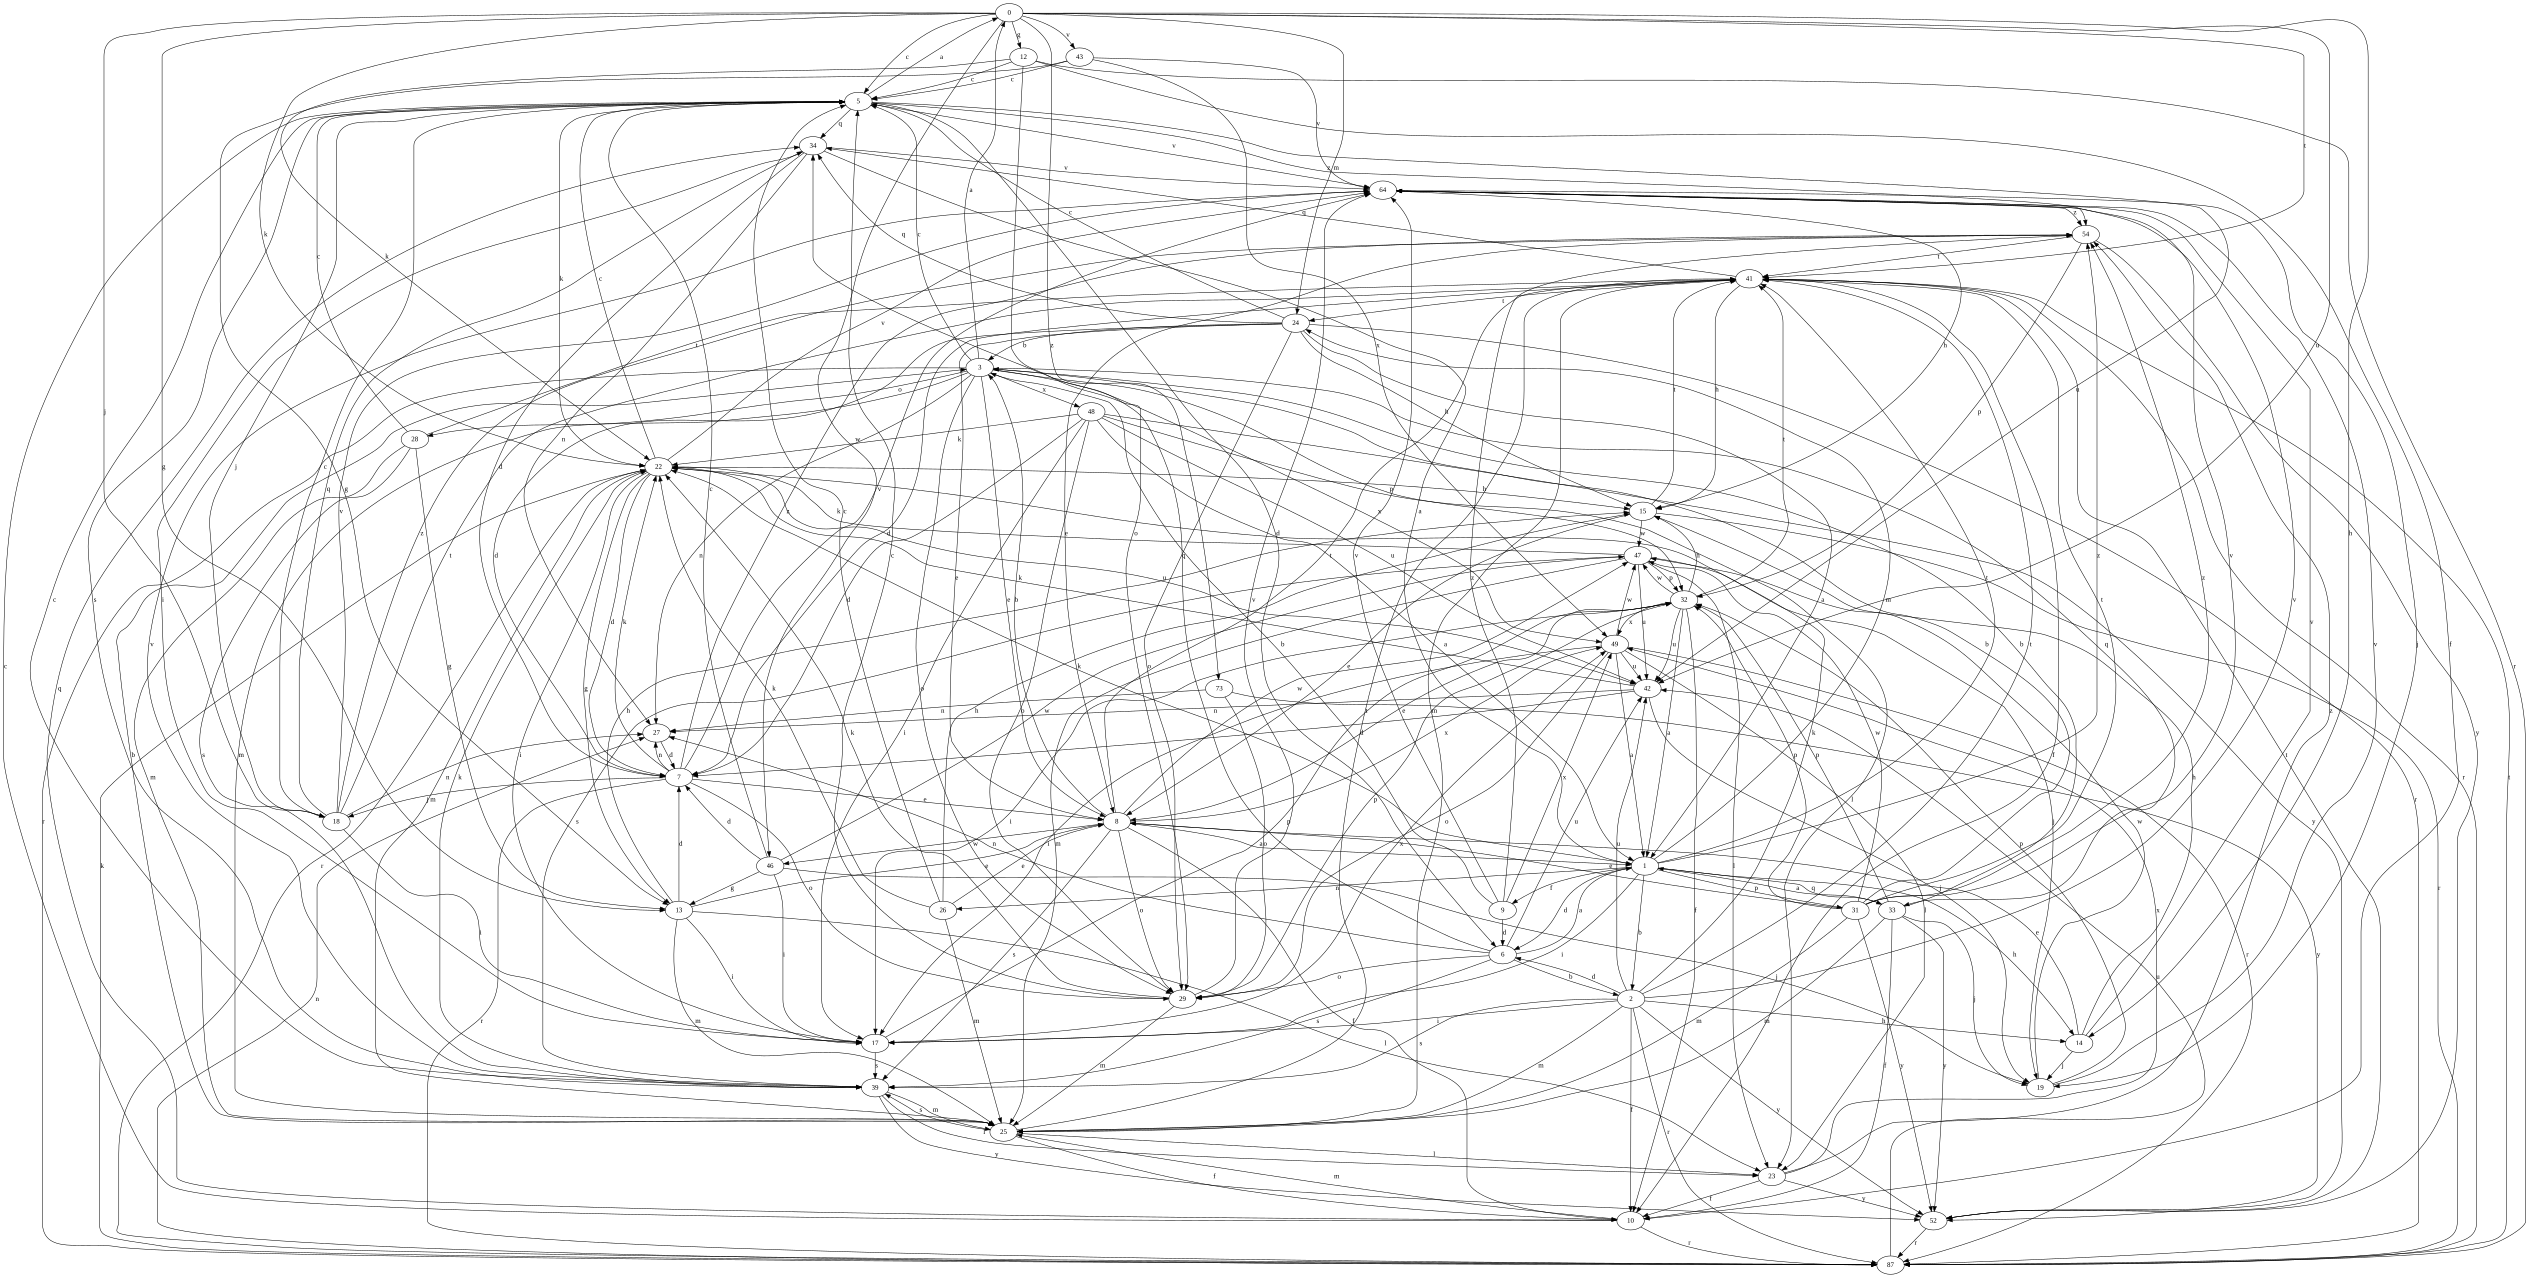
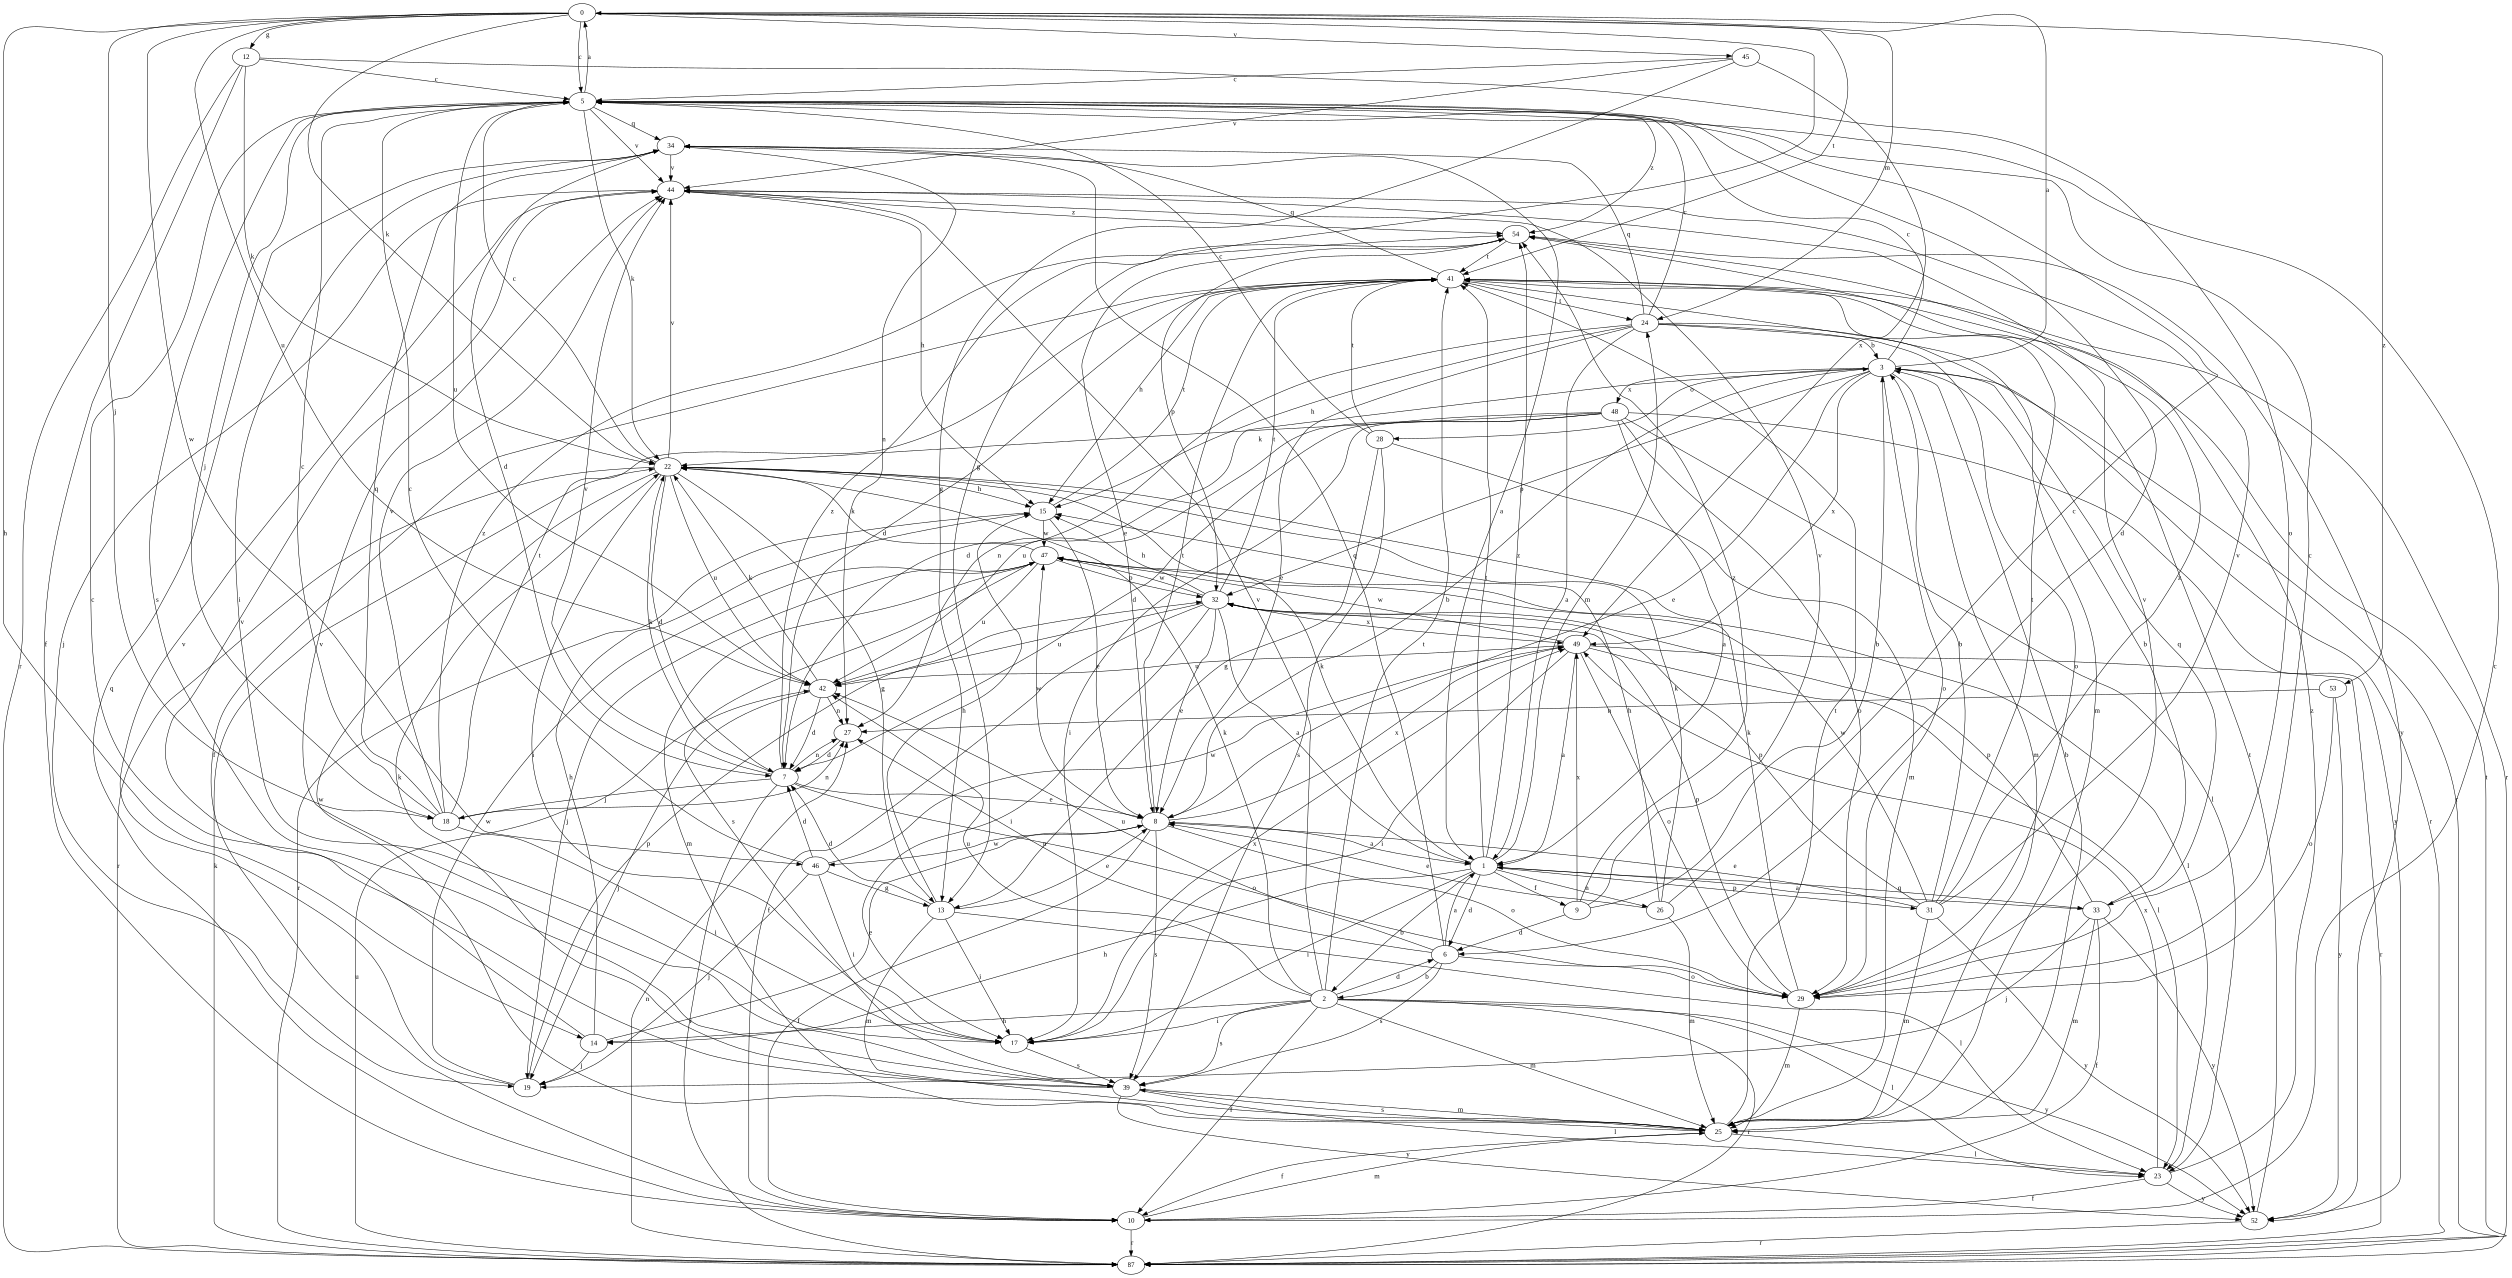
node "43": label "43" -> "45"
node "64": label "64" -> "44"
edge "46" -> "47": now "46" -> "49"
node "73": label "73" -> "53"
edge "22" -> "25": label "m" -> "w"
edge "17" -> "32": removed, label "p"
edge "2" -> "23": added, label "l"
